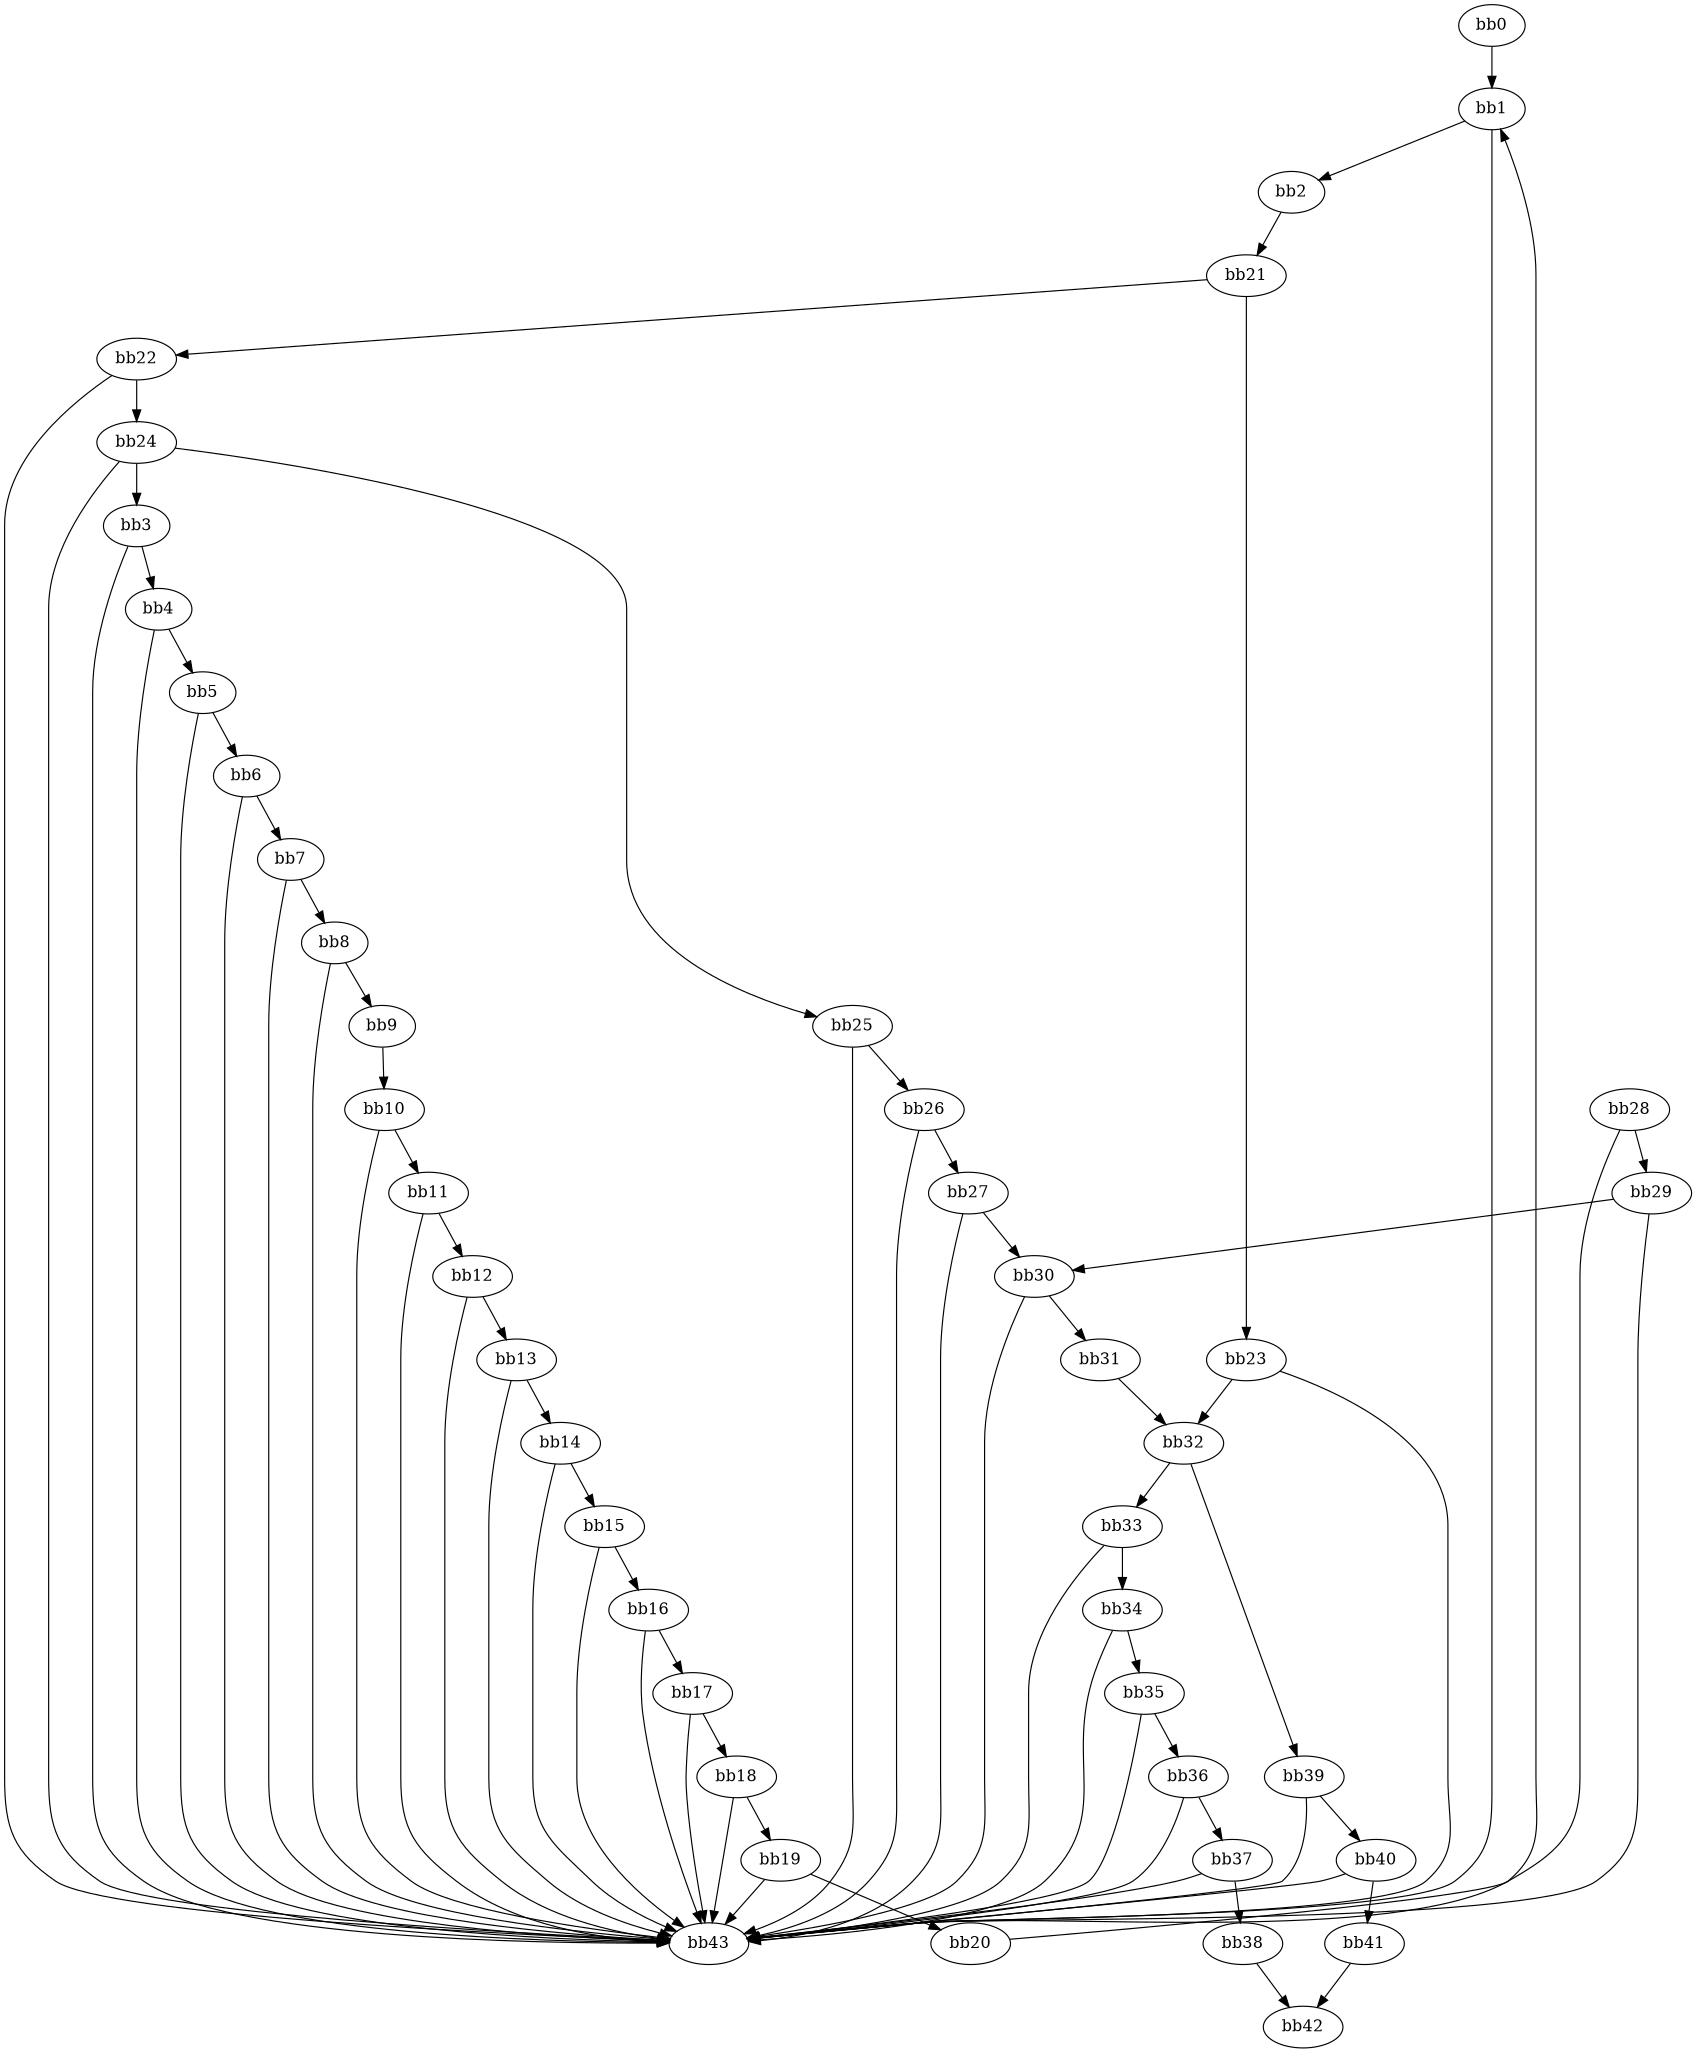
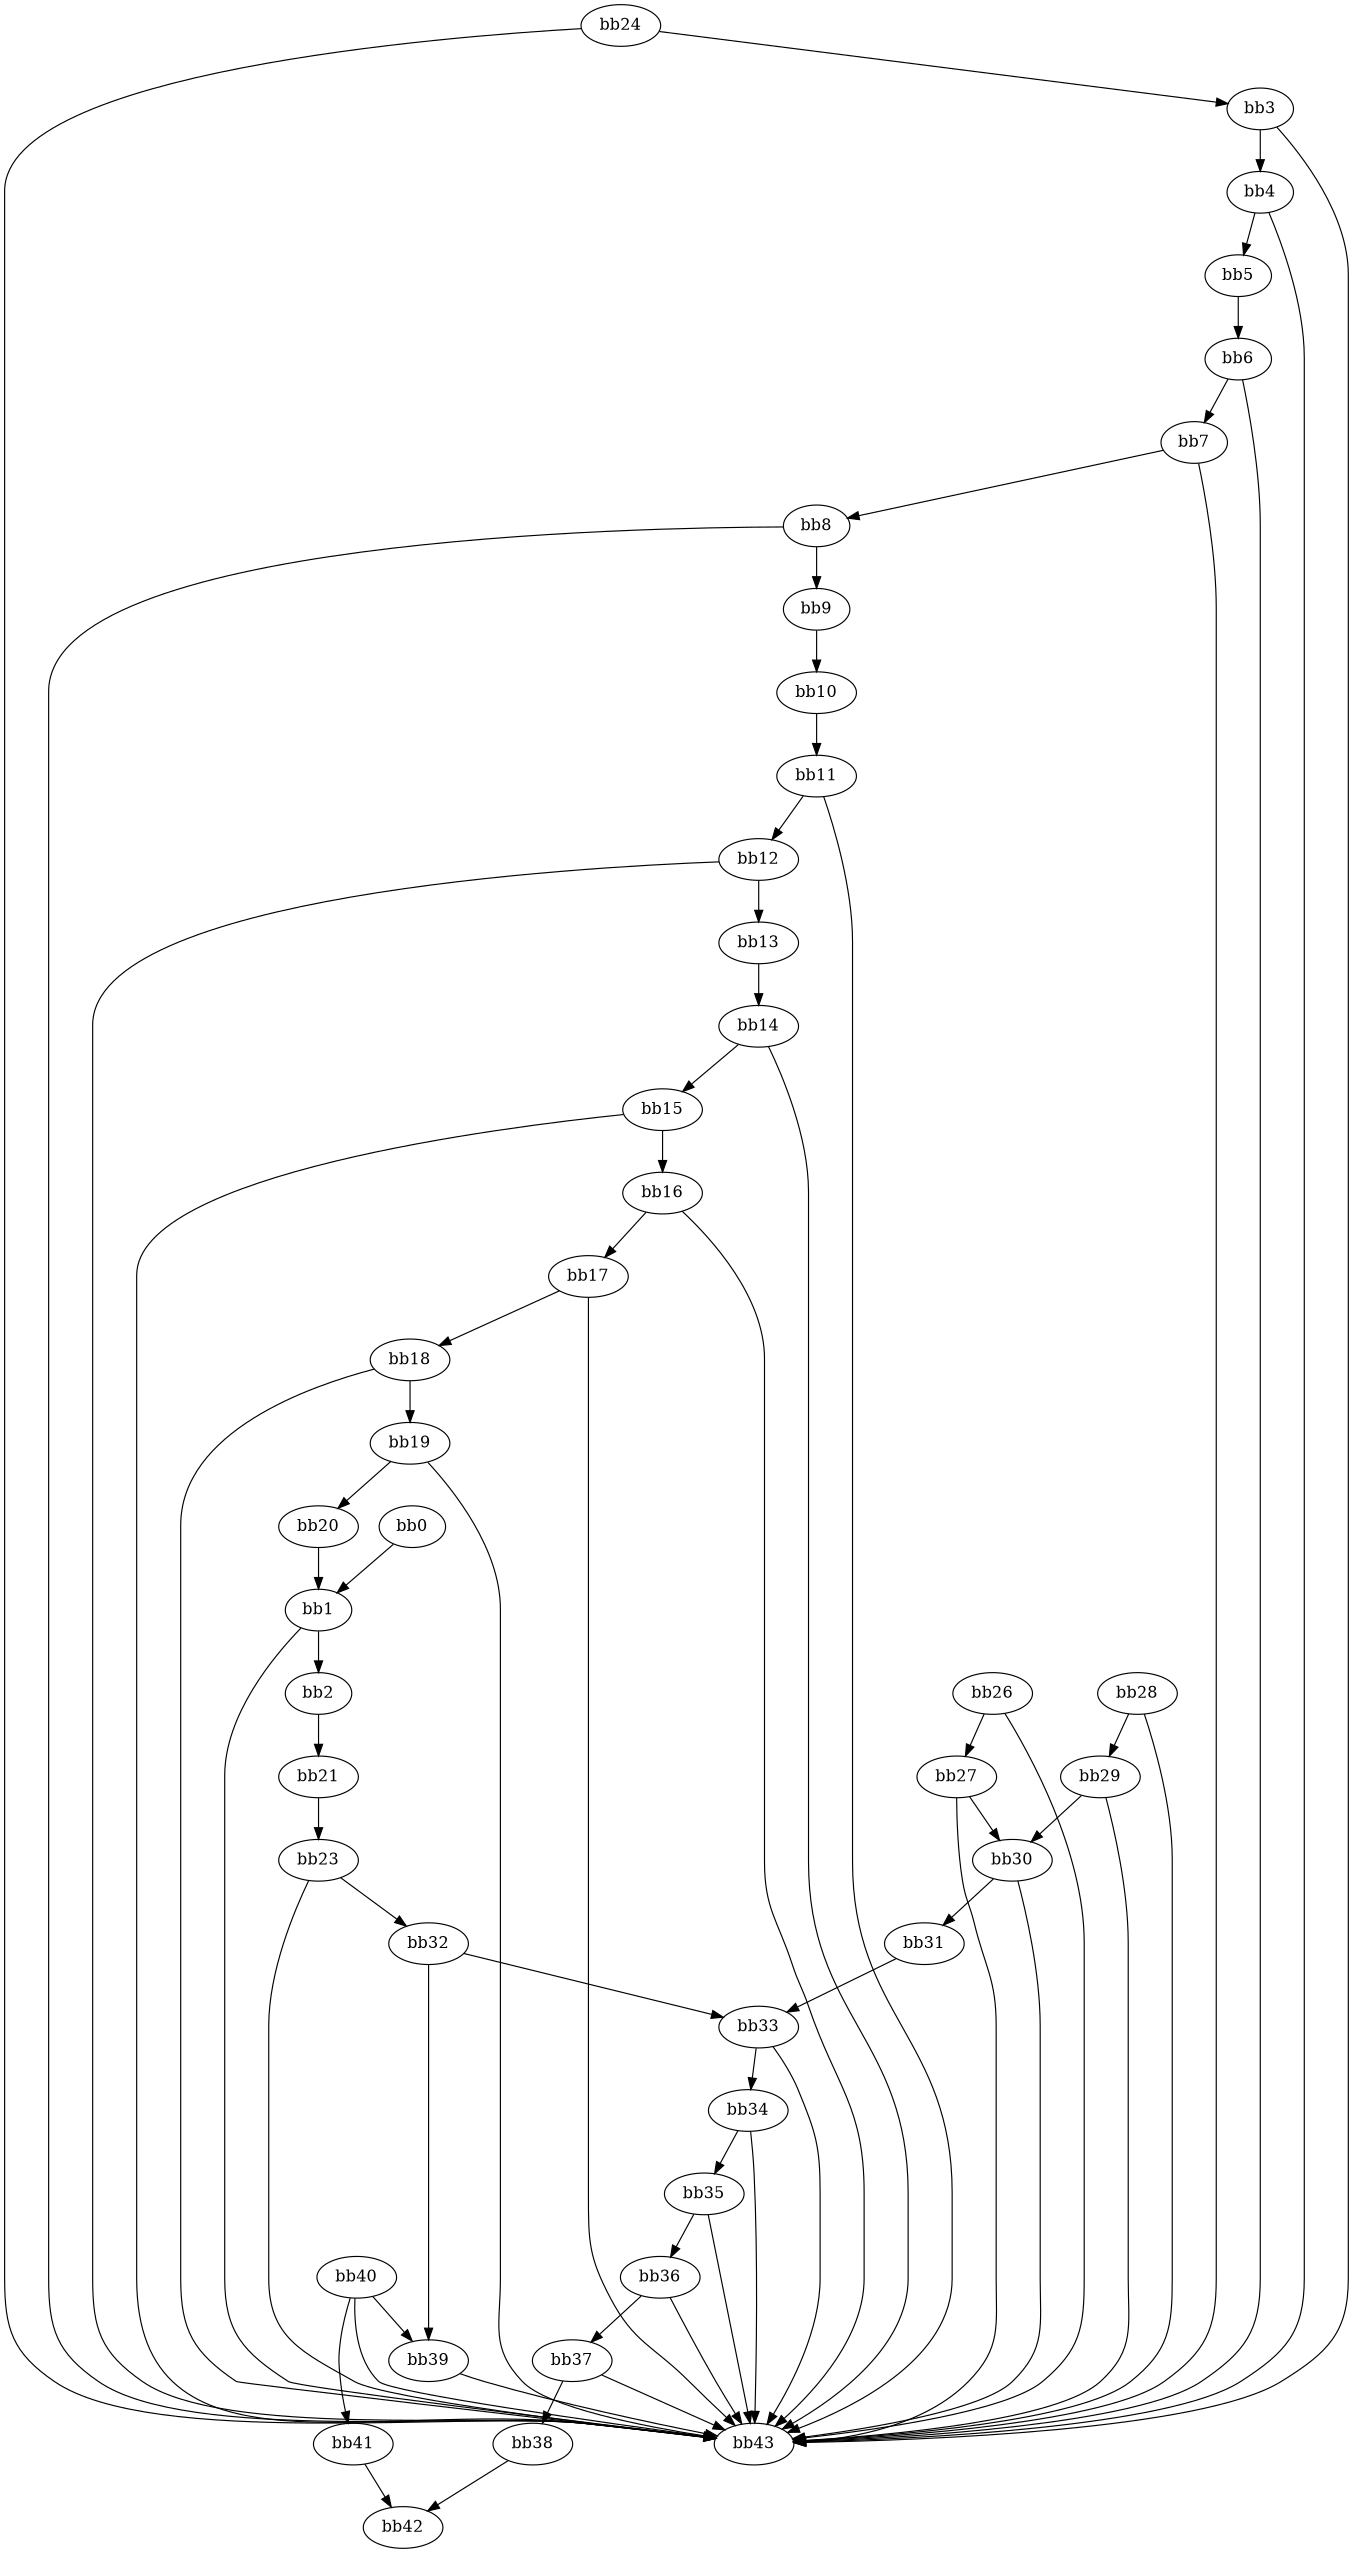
node "bb22": removed
node "bb25": removed
edge "bb31" -> "bb32": now "bb31" -> "bb33"
edge "bb5" -> "bb43": removed
edge "bb10" -> "bb43": removed
edge "bb13" -> "bb43": removed
edge "bb39" -> "bb40": reversed
